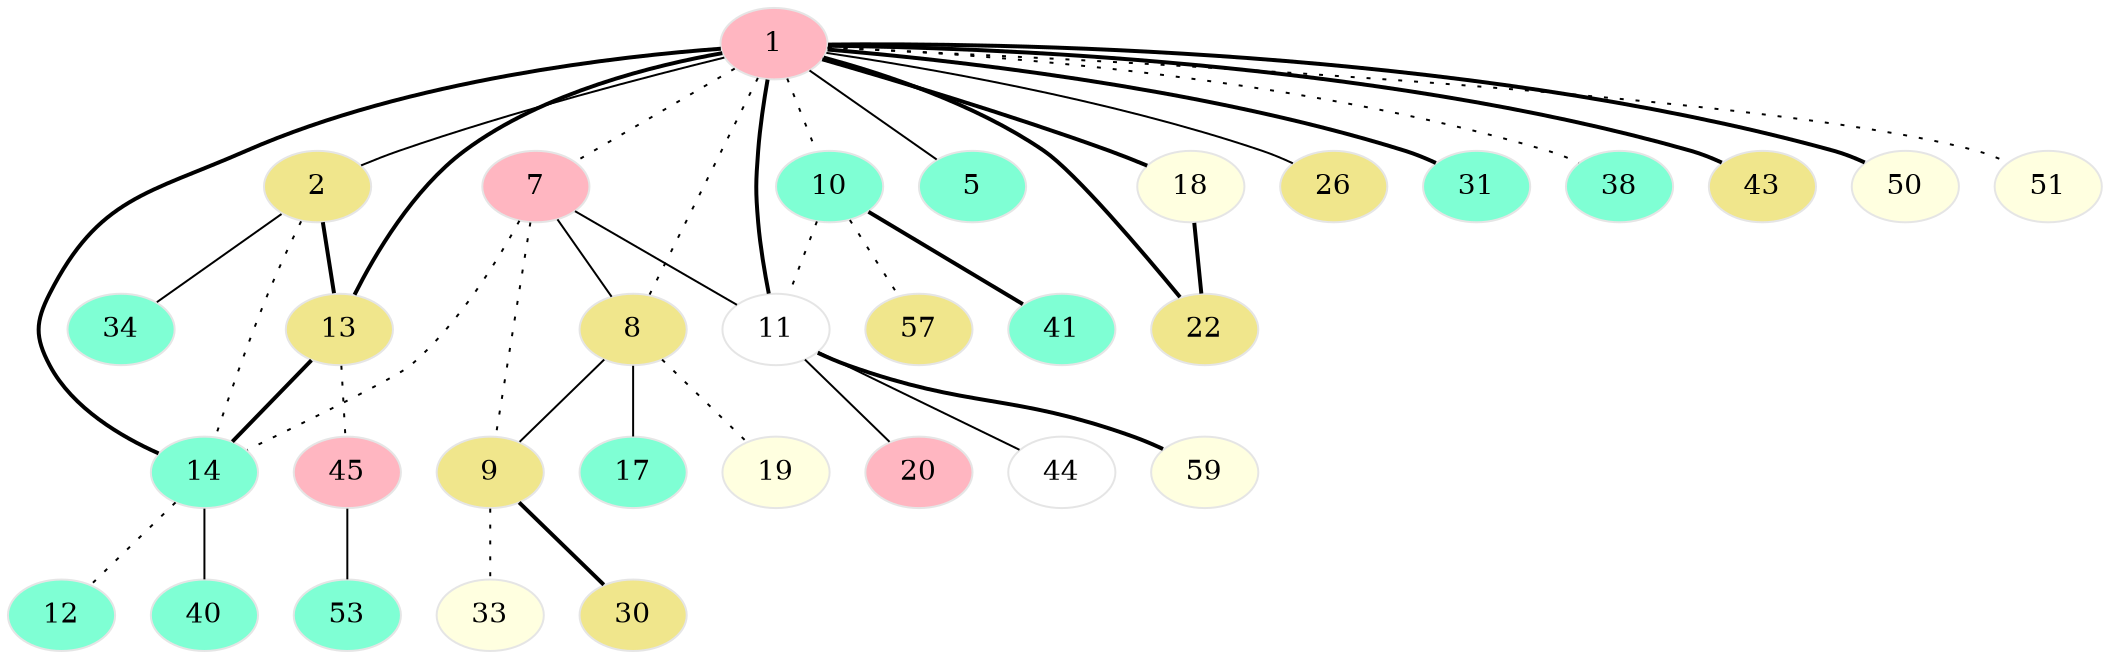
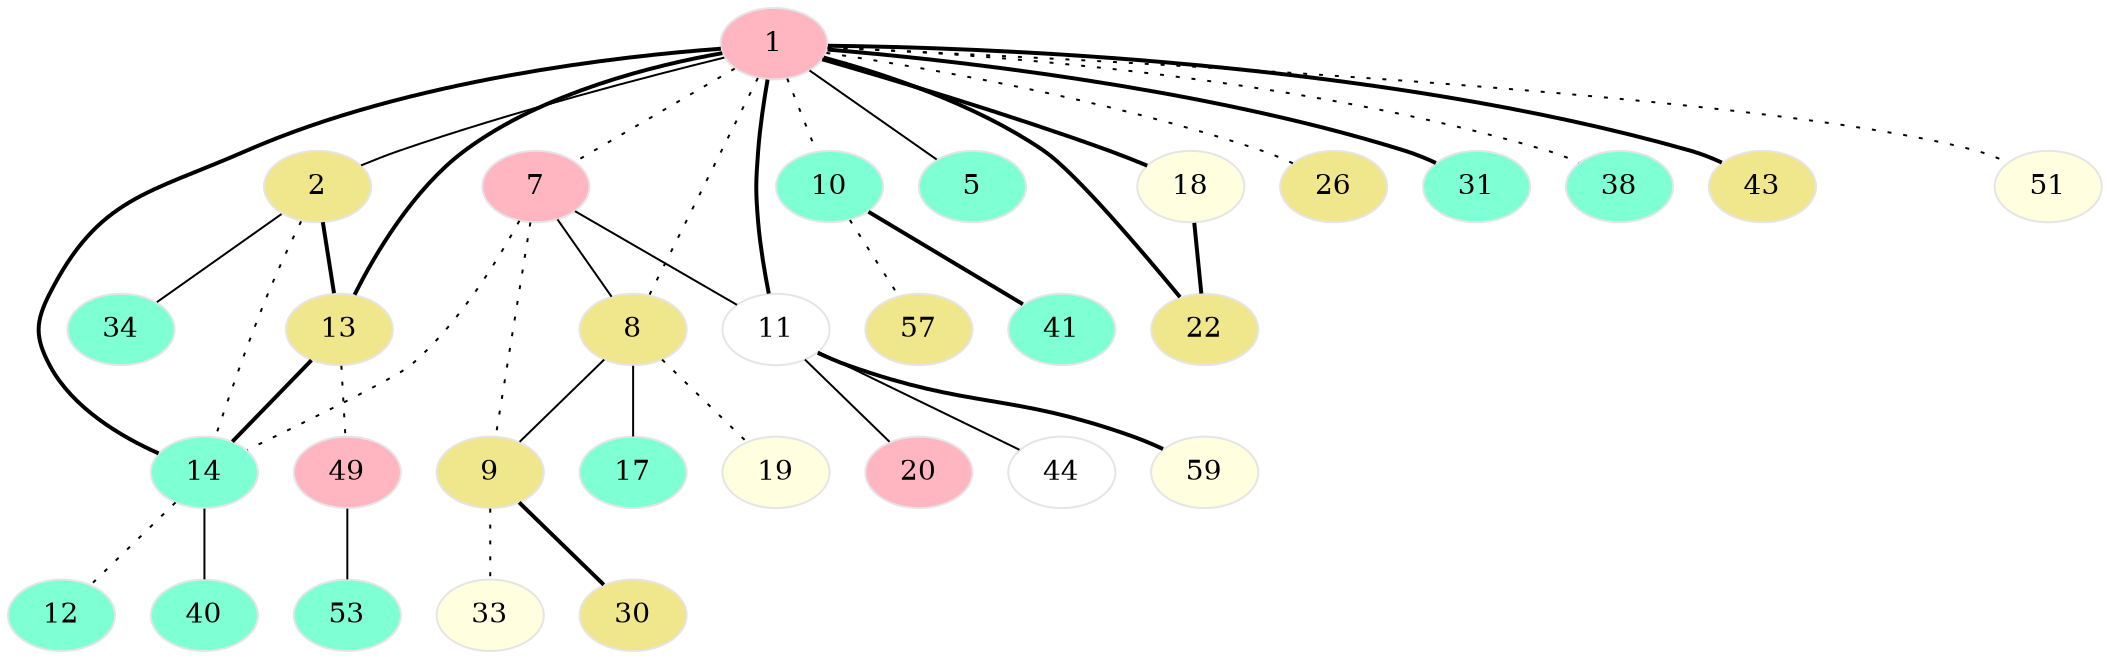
edge "1" -- "26": style solid -> dotted
node "50": removed
edge "10" -- "11": removed
node "45": label "45" -> "49"
